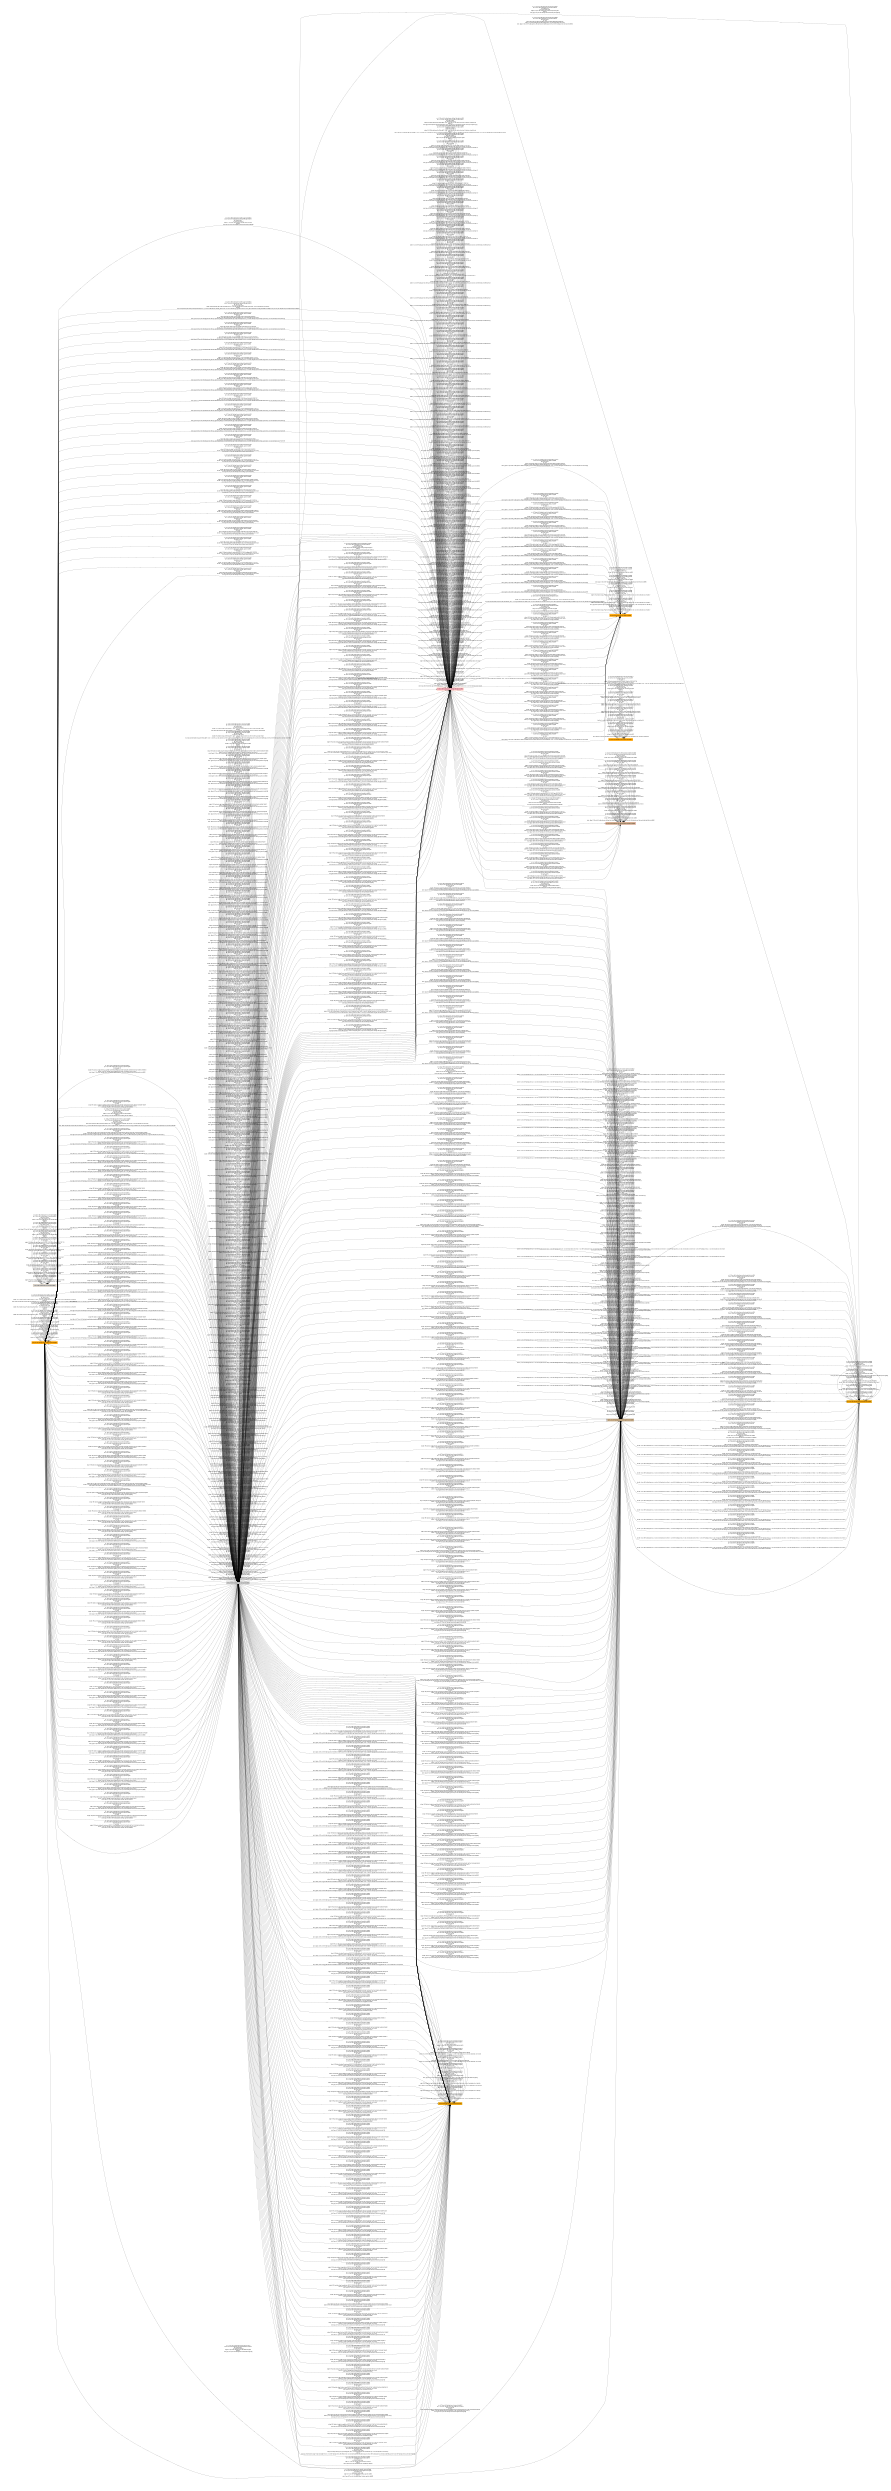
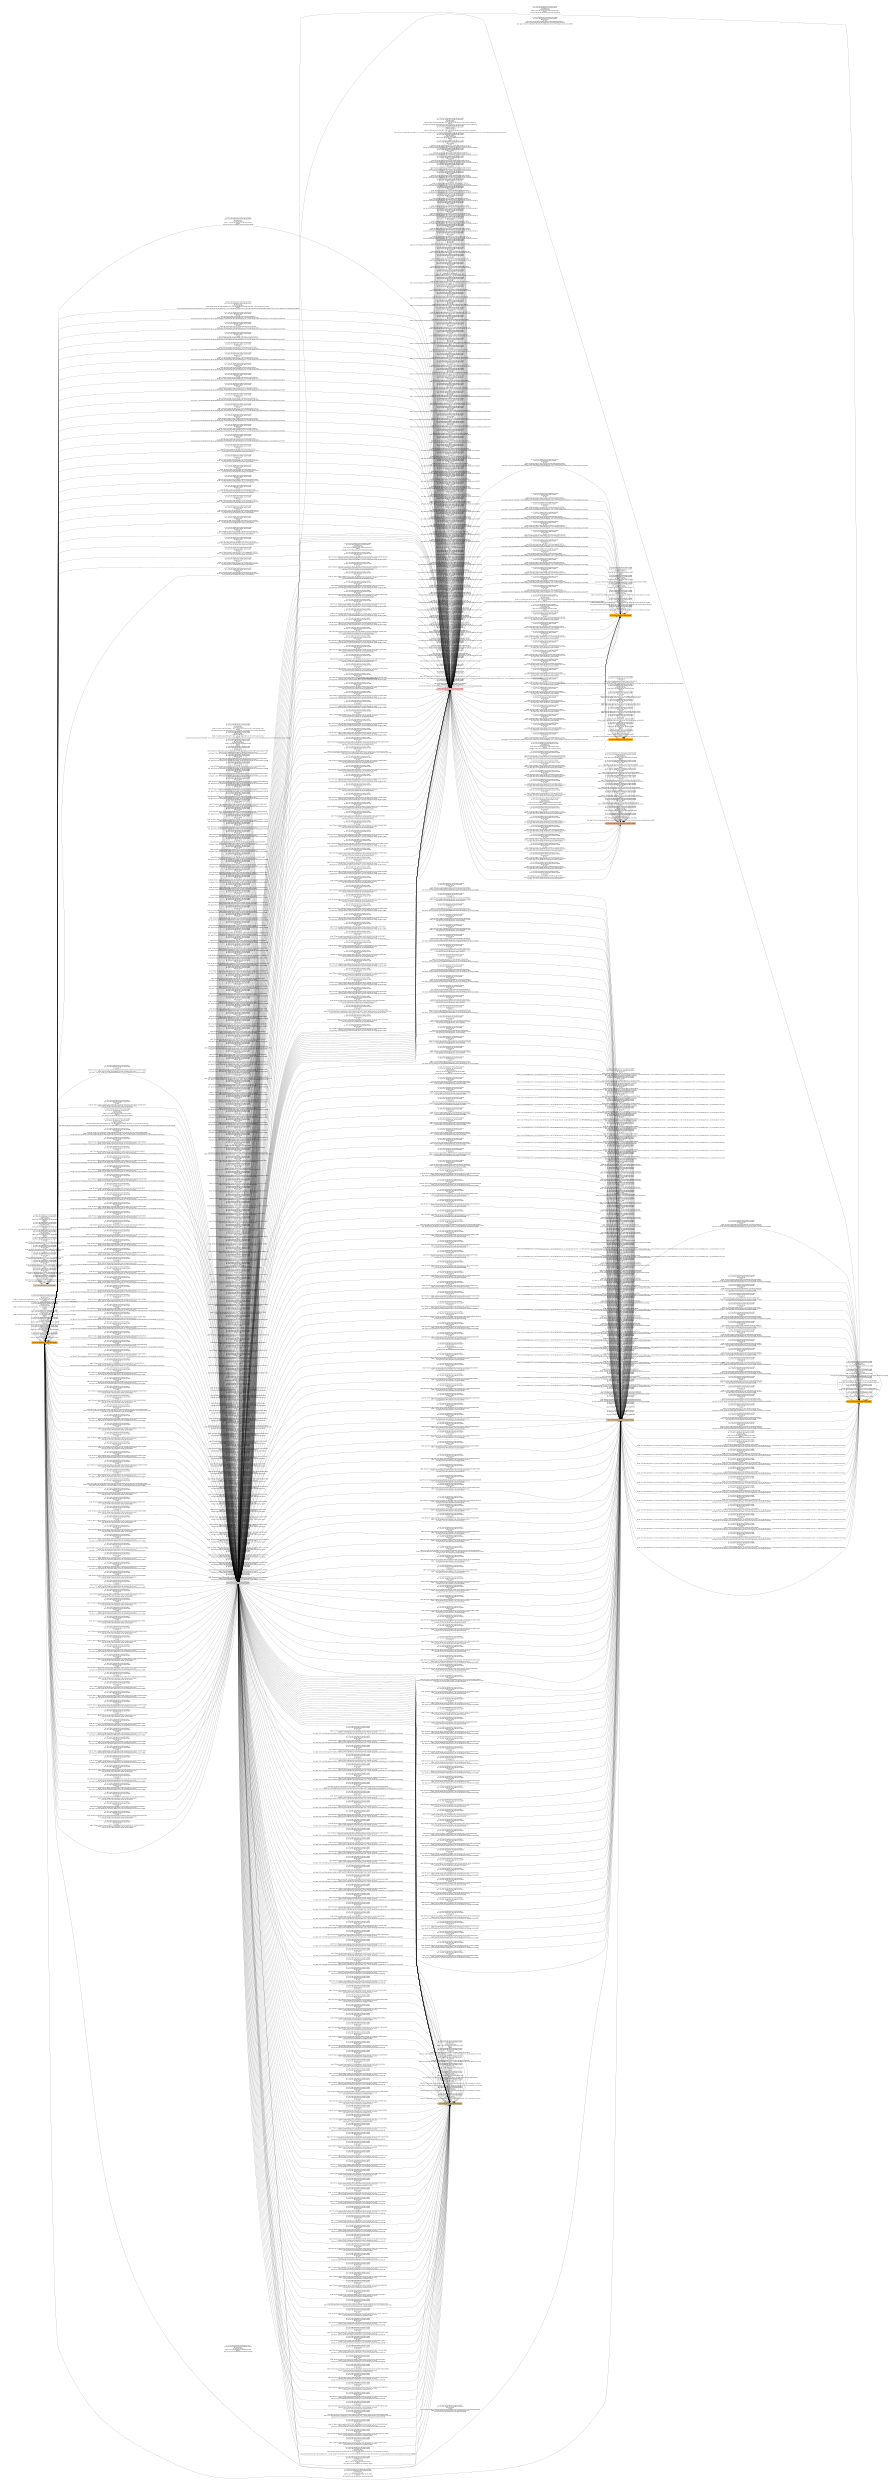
edge "ACT[com.kth.PuddingCamera.Setting.SettingActivity]900" -> "ACT[com.kth.PuddingCamera.NewImageInfoActivity]908": now "ACT[com.kth.PuddingCamera.Setting.SettingActivity]900" -> "ACT[com.kth.PuddingCamera.LauncherAcitivity]919"
node "ACT[com.kth.PuddingCamera.NewWebActivity]876": fillcolor orange -> tan
